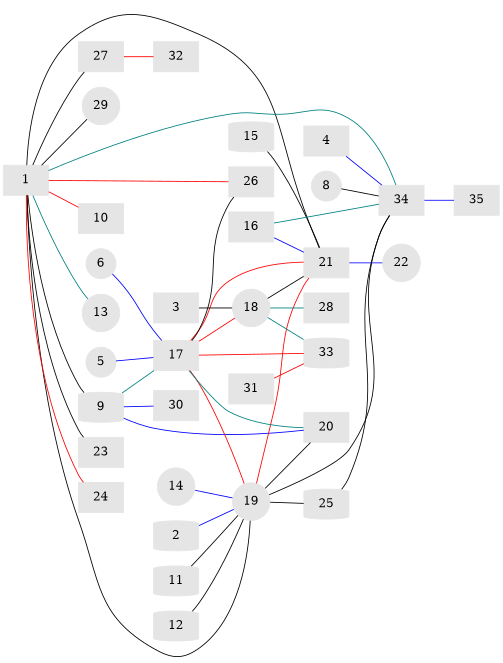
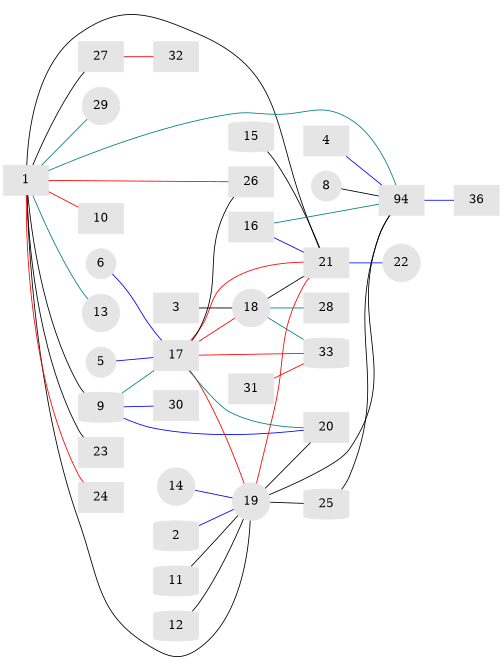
edge "29" -- "1": color black -> teal
node "34": label "34" -> "94"
node "35": label "35" -> "36"
